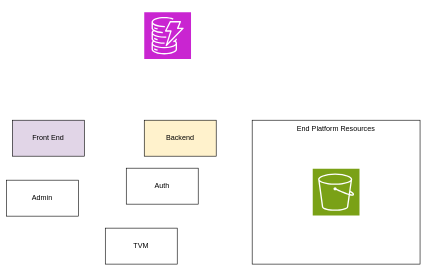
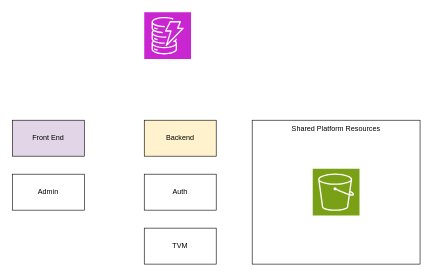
node "End Platform Resources": label "End Platform Resources" -> "Shared Platform Resources"
node "Auth": moved (162, 186) -> (180, 192)
node "Admin": moved (42, 198) -> (48, 192)
node "TVM": moved (141, 246) -> (180, 246)
